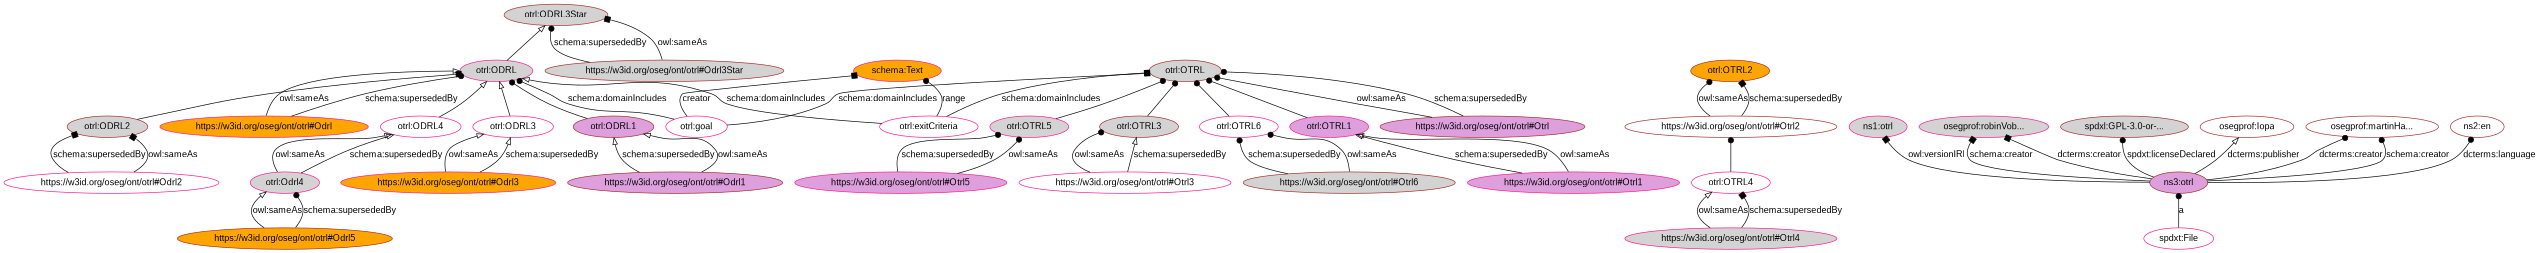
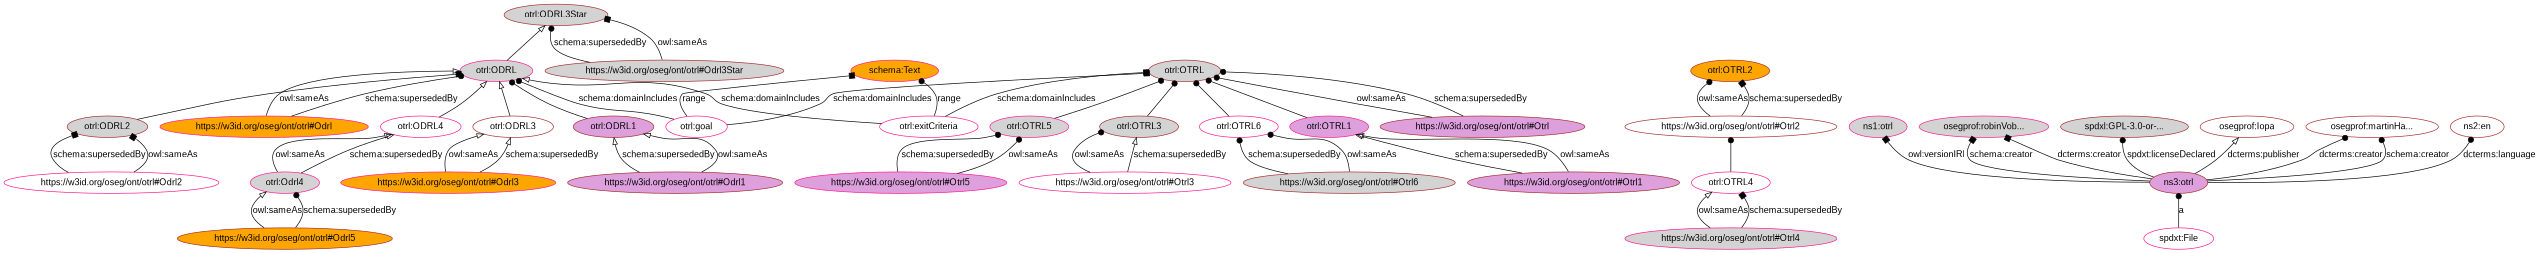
edge "otrl:goal" -> "schema:Text": label "creator" -> "range"
node "otrl:ODRL3": color deeppink -> brown
node "https://w3id.org/oseg/ont/otrl#Otrl1": color deeppink -> brown
